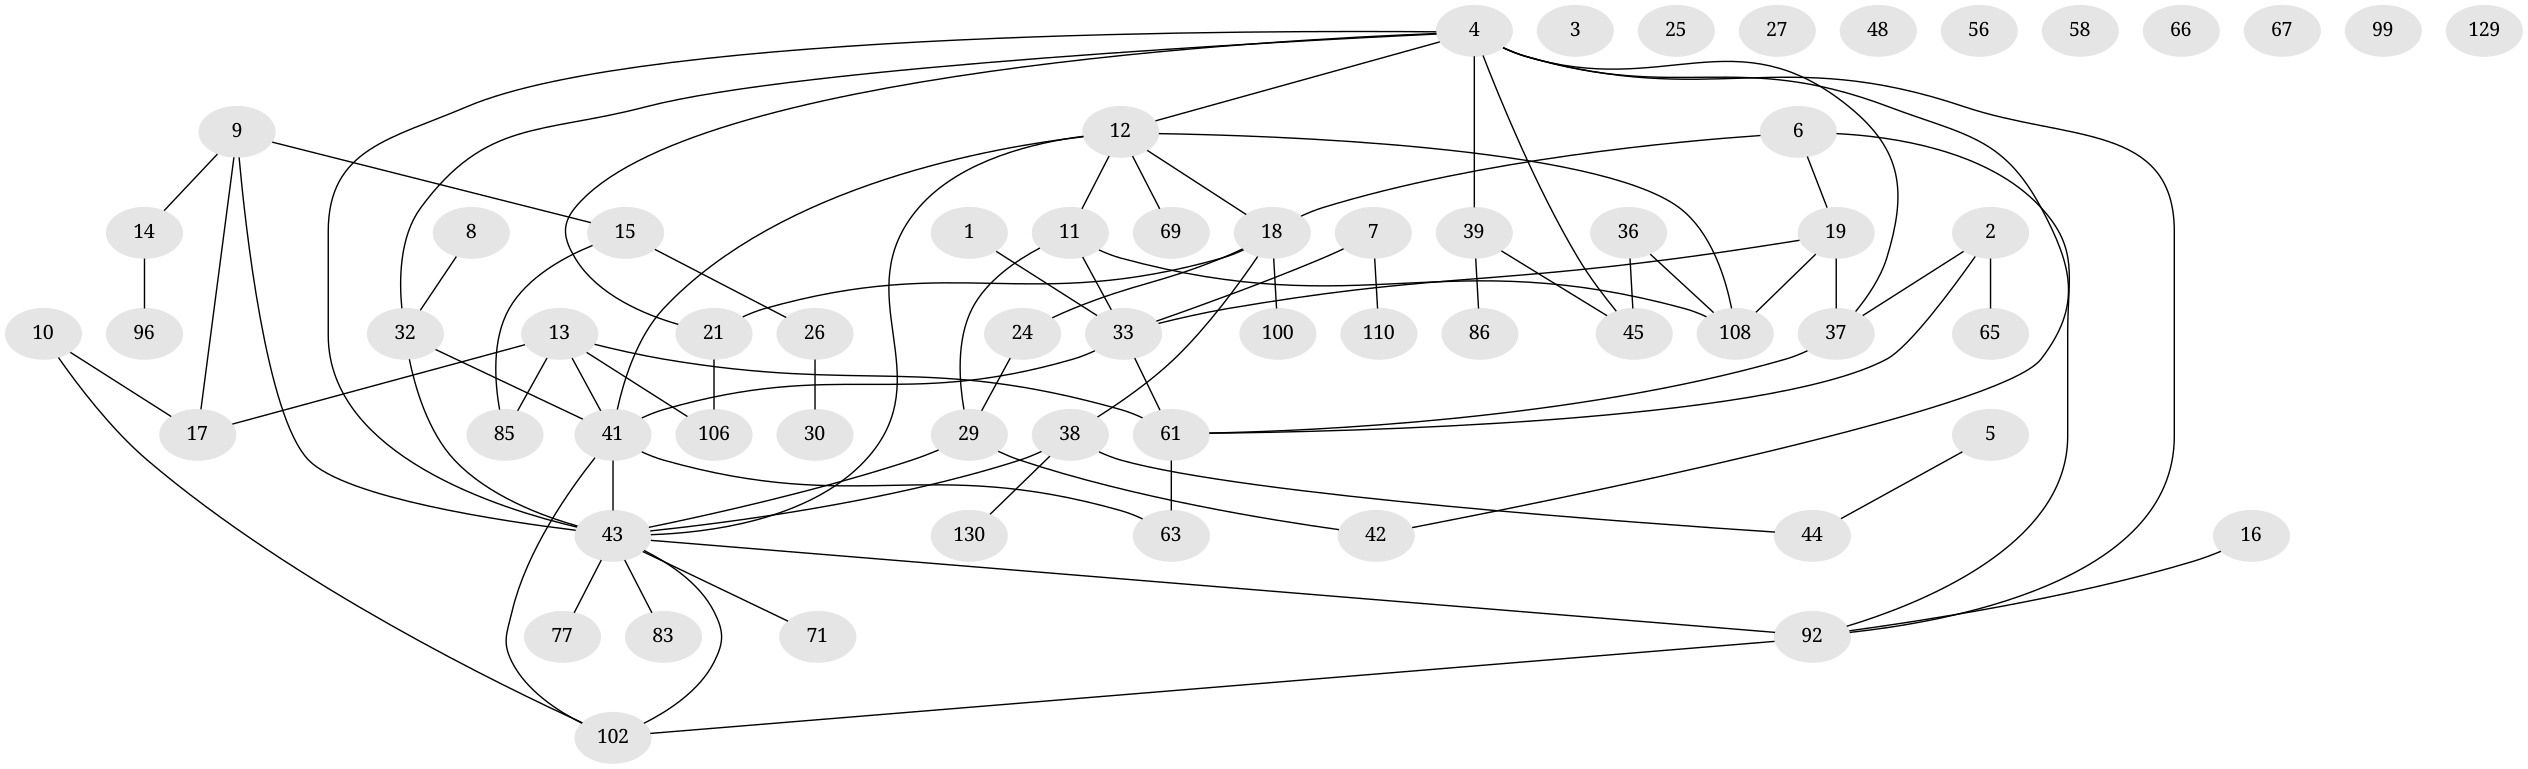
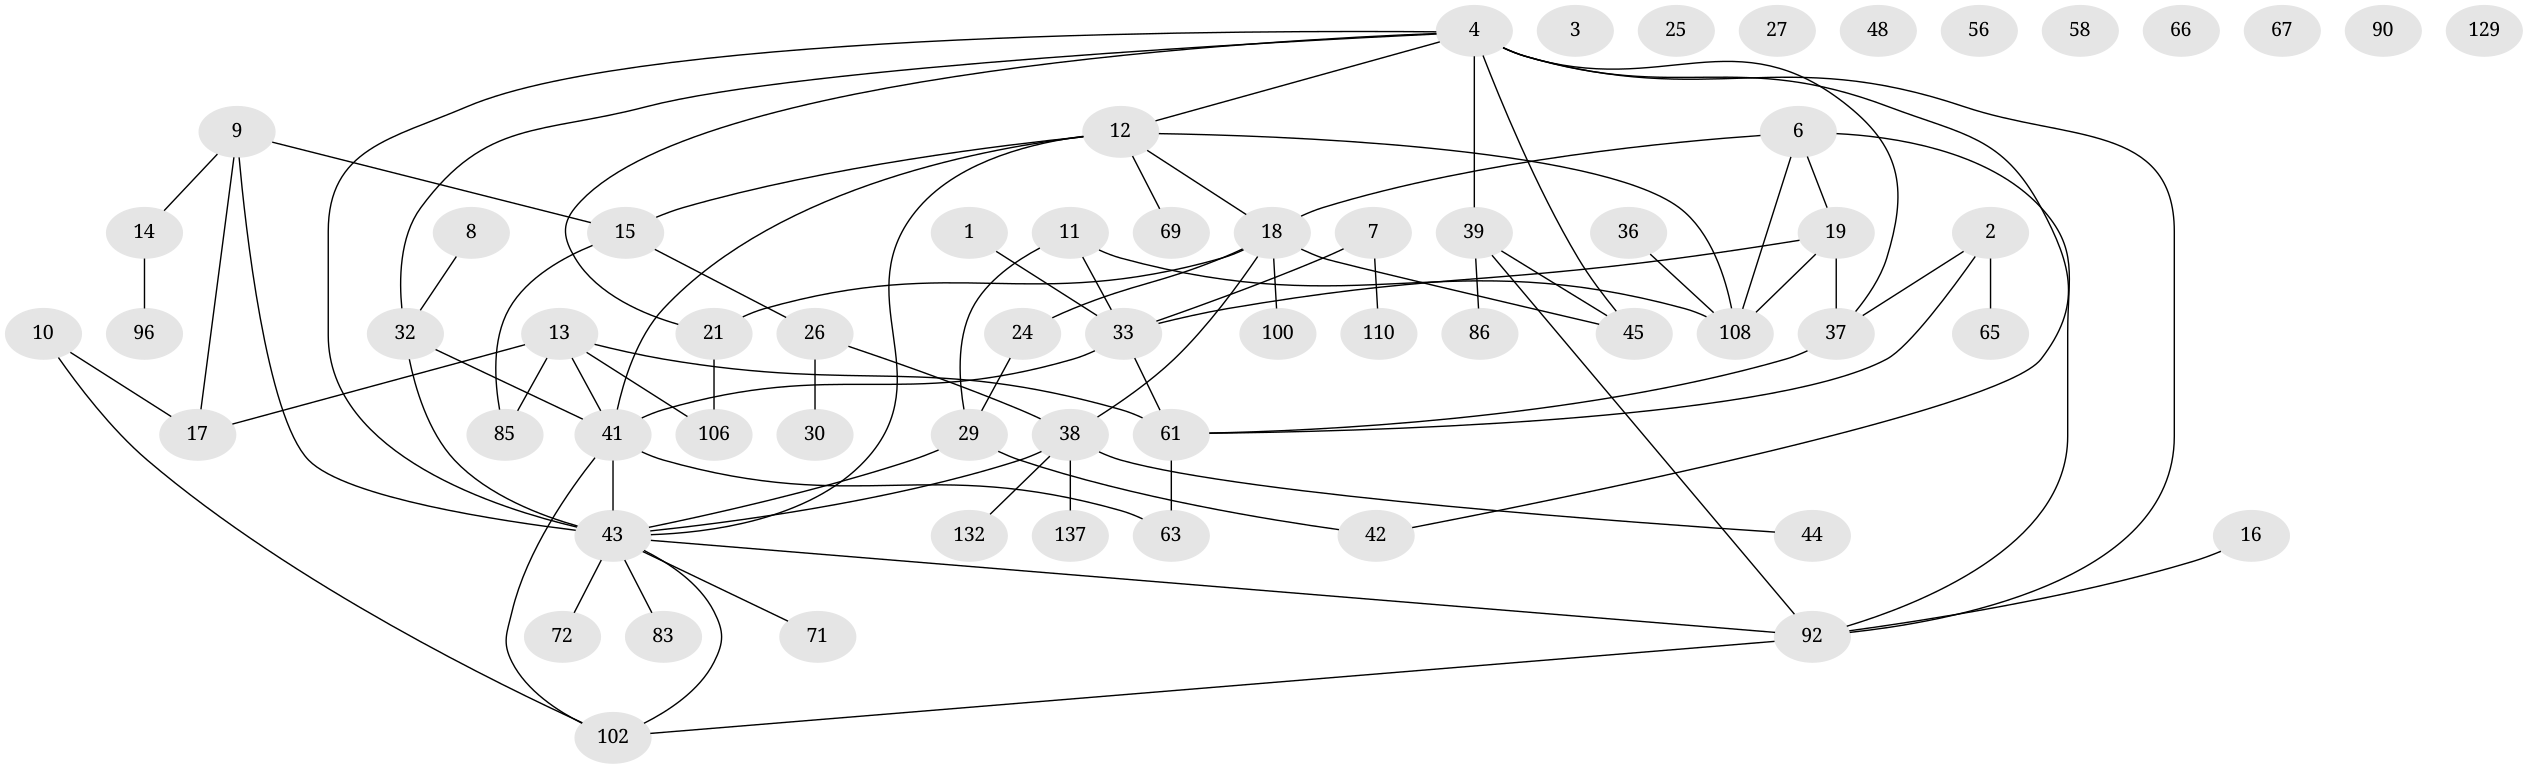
node "99": label "99" -> "90"
edge "12" -- "11": now "12" -- "15"
edge "6" -- "108": added
edge "36" -- "45": now "18" -- "45"
edge "26" -- "38": added
edge "39" -- "92": added
node "5": removed
node "130": label "130" -> "132"
node "137": added
node "77": label "77" -> "72"
